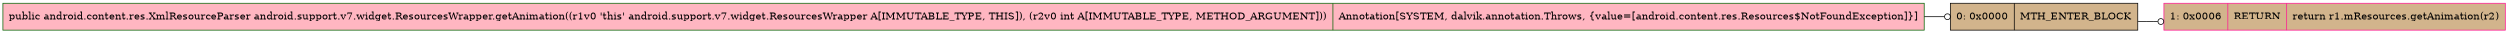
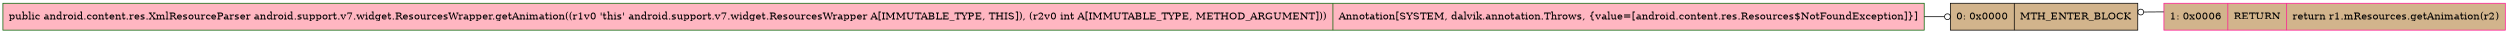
edge "0: 0x0000" -> "1: 0x0006": reversed
